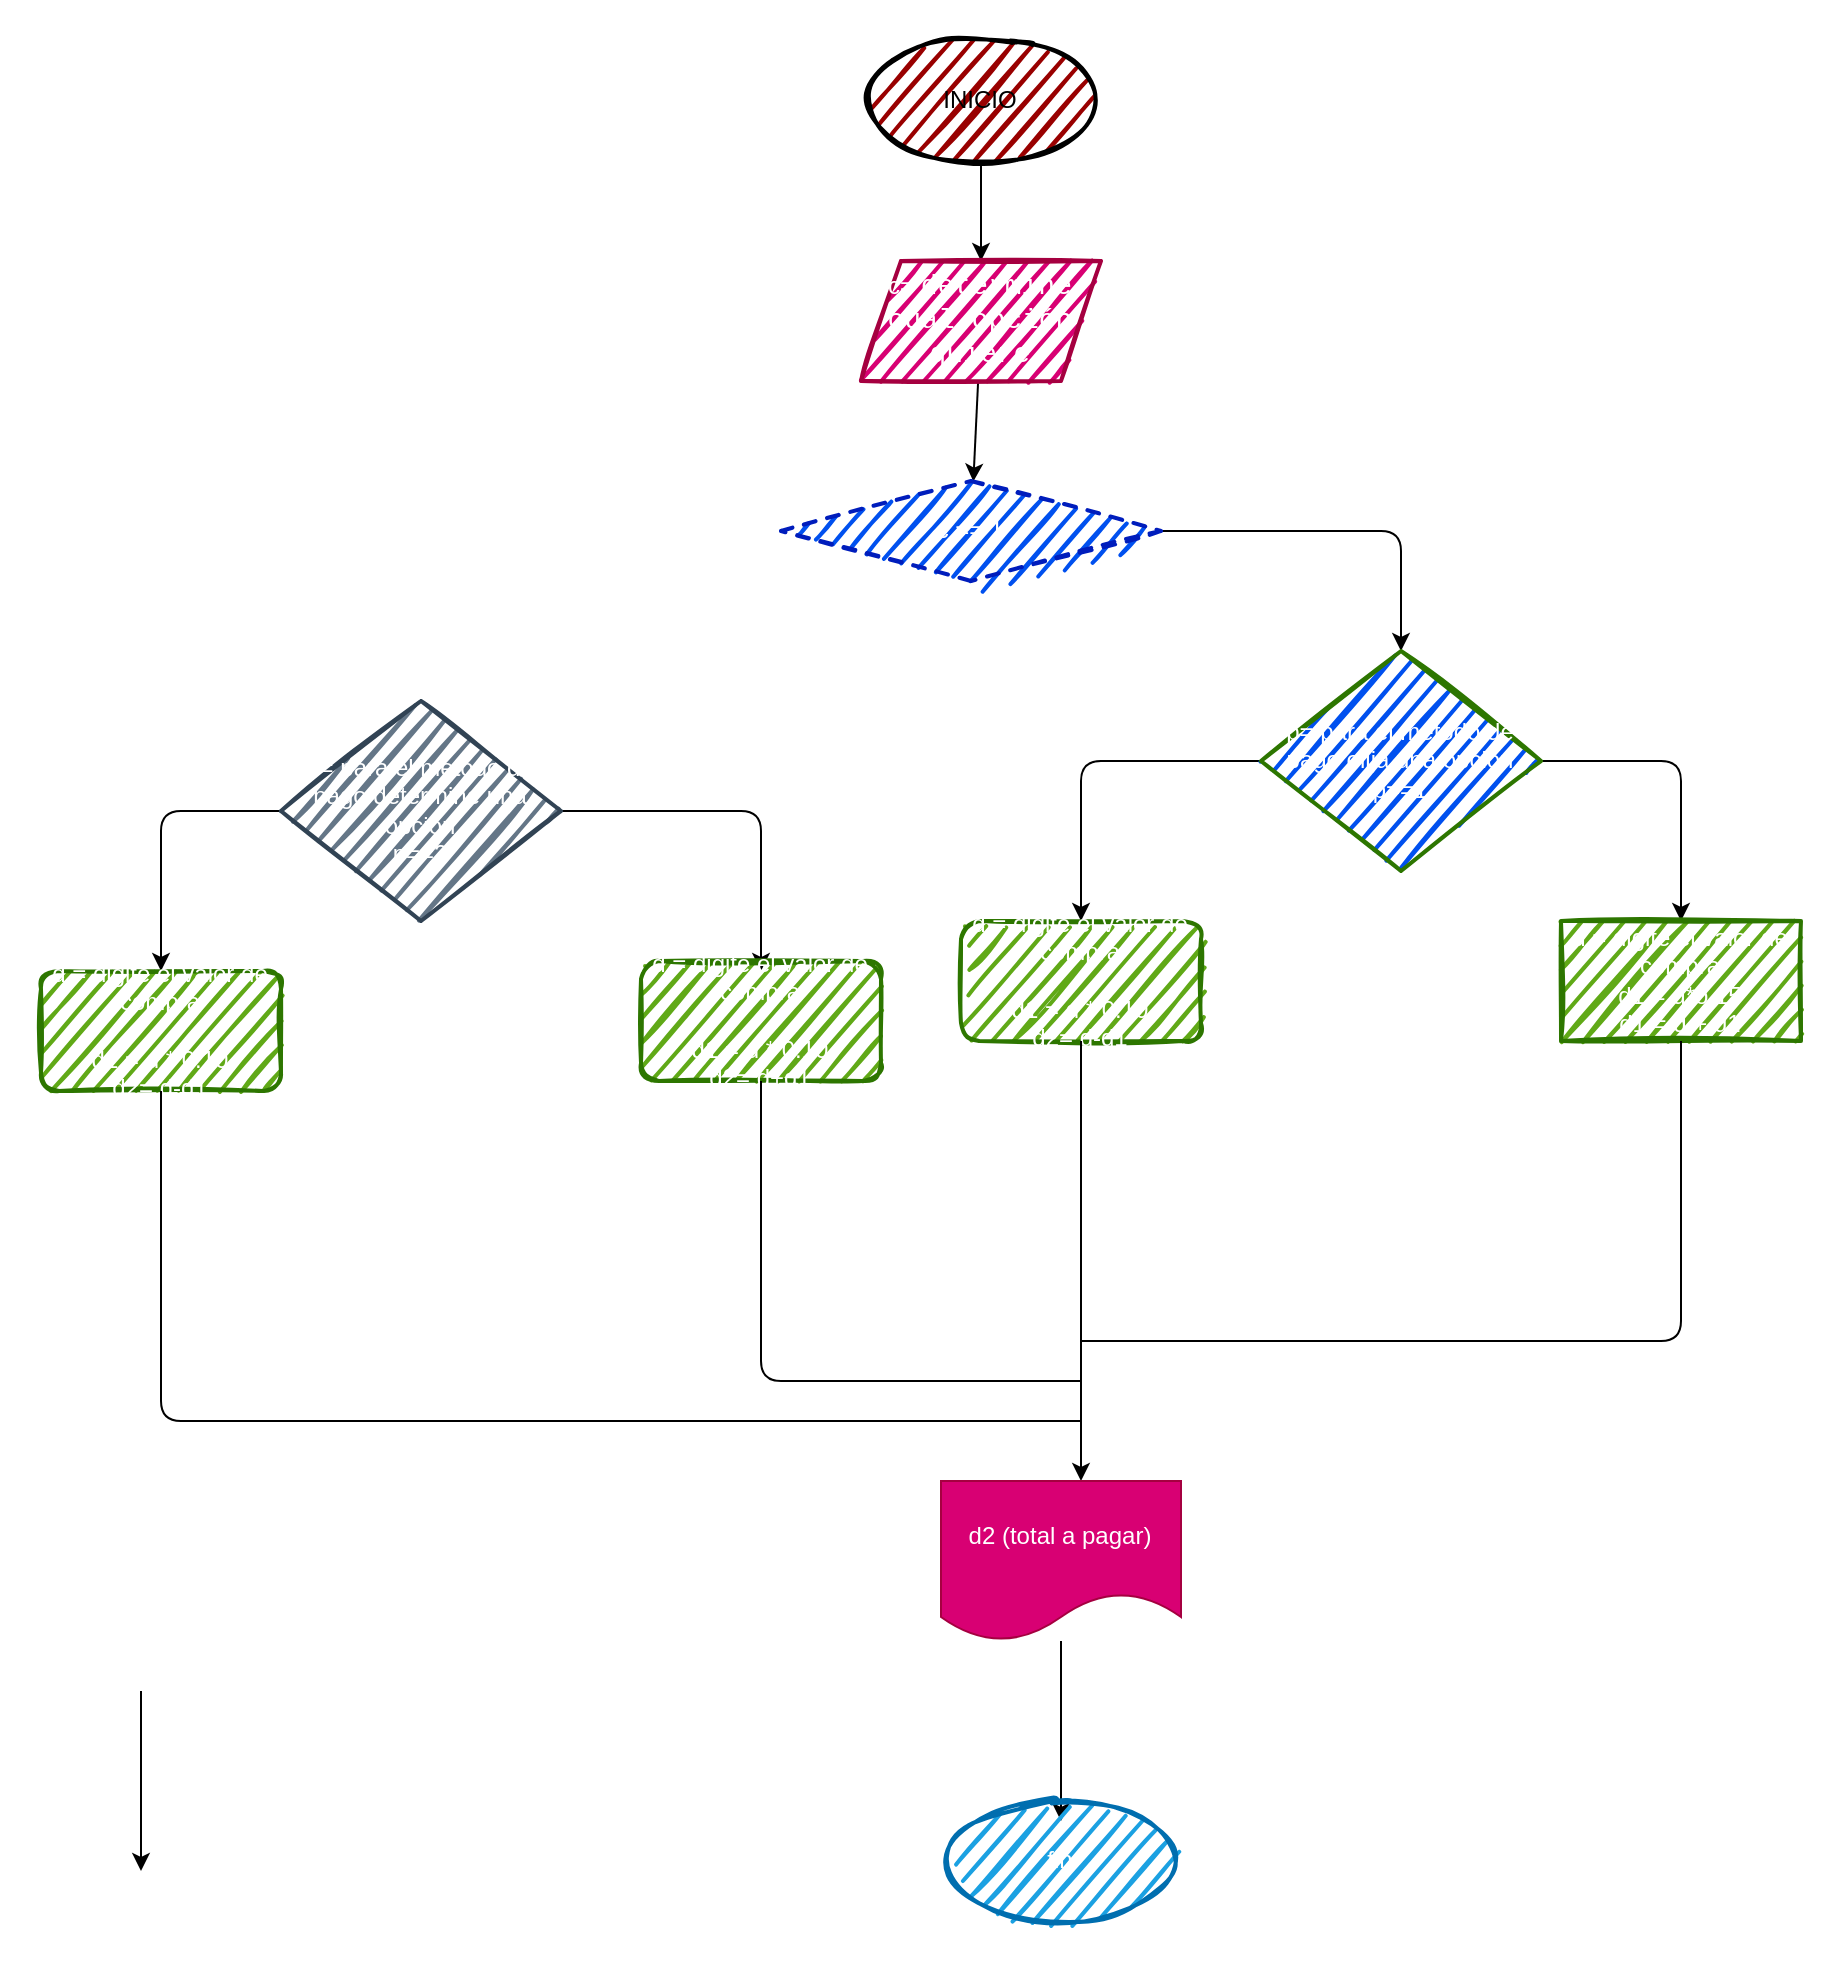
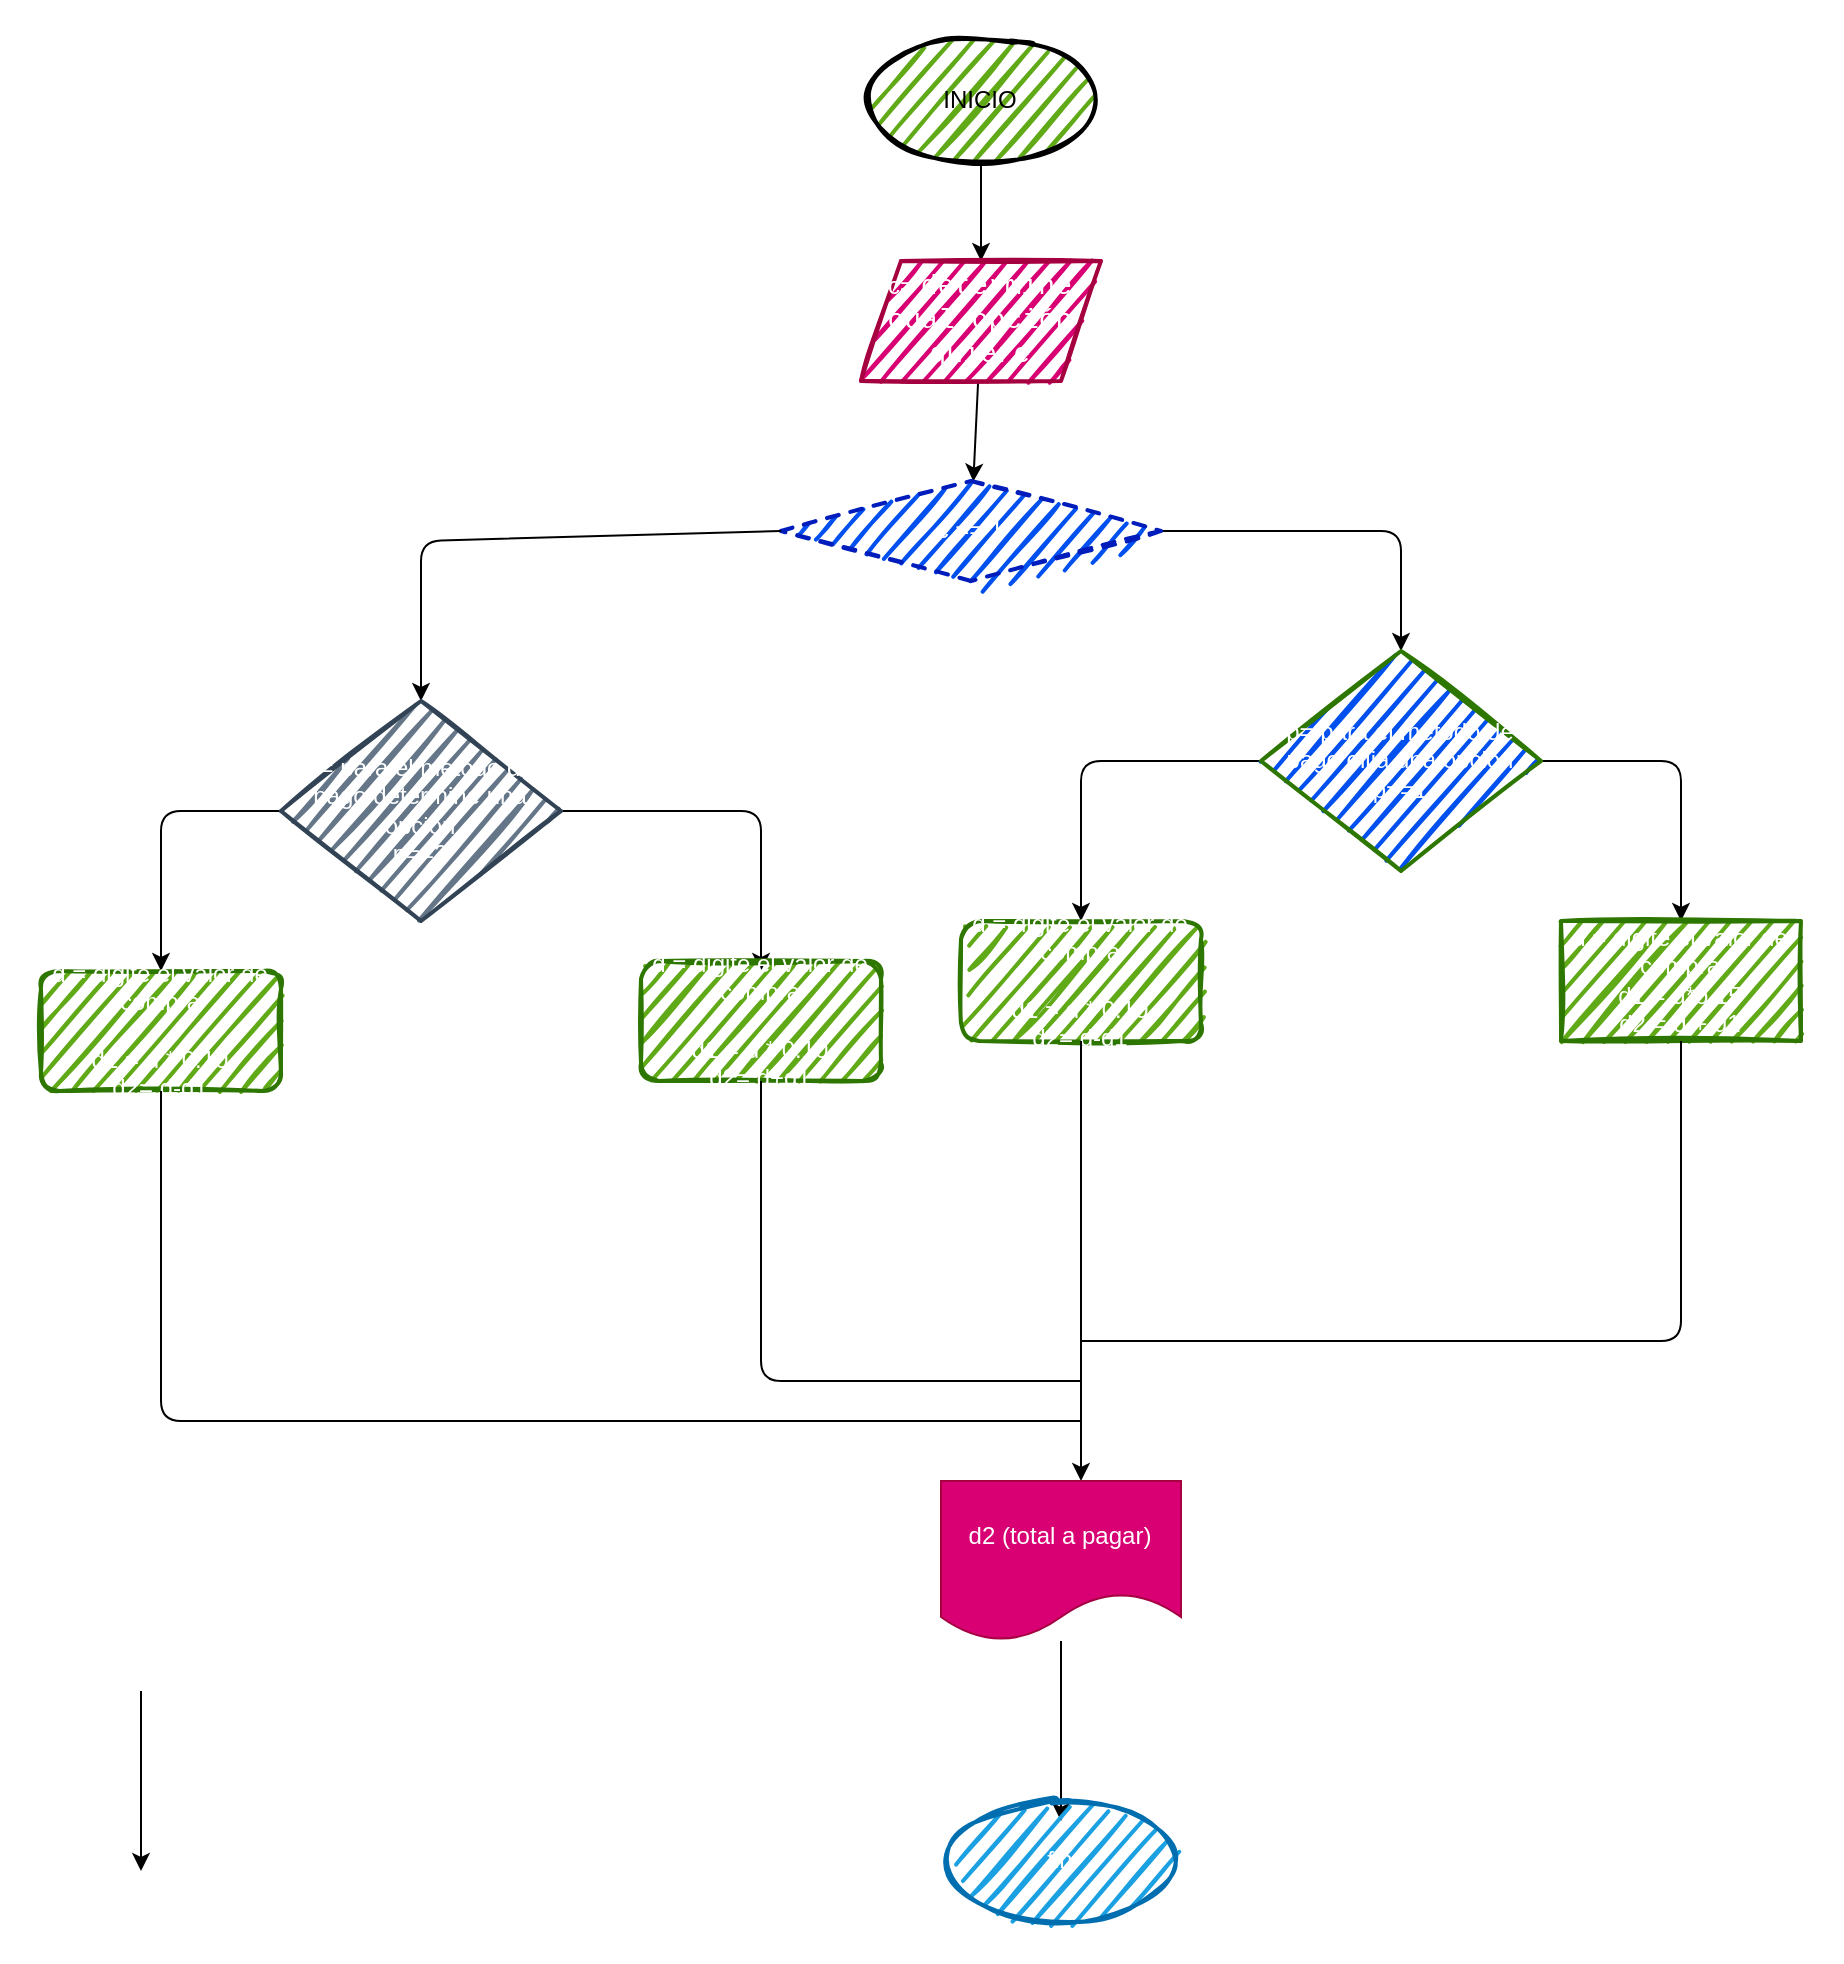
node "INICIO": fillcolor #990000 -> #60a917
edge "c == 1" -> "p= para el metodo de pago determine una opcion p==2": added
node "d = digite el valor de compra d1 = d*o.15 d1 = d + d1": label "d = digite el valor de compra d1 = d*o.15 d1 = d + d1" -> "d = digite el valor de compra d1 = d*o.15 d2 = d + d1"
